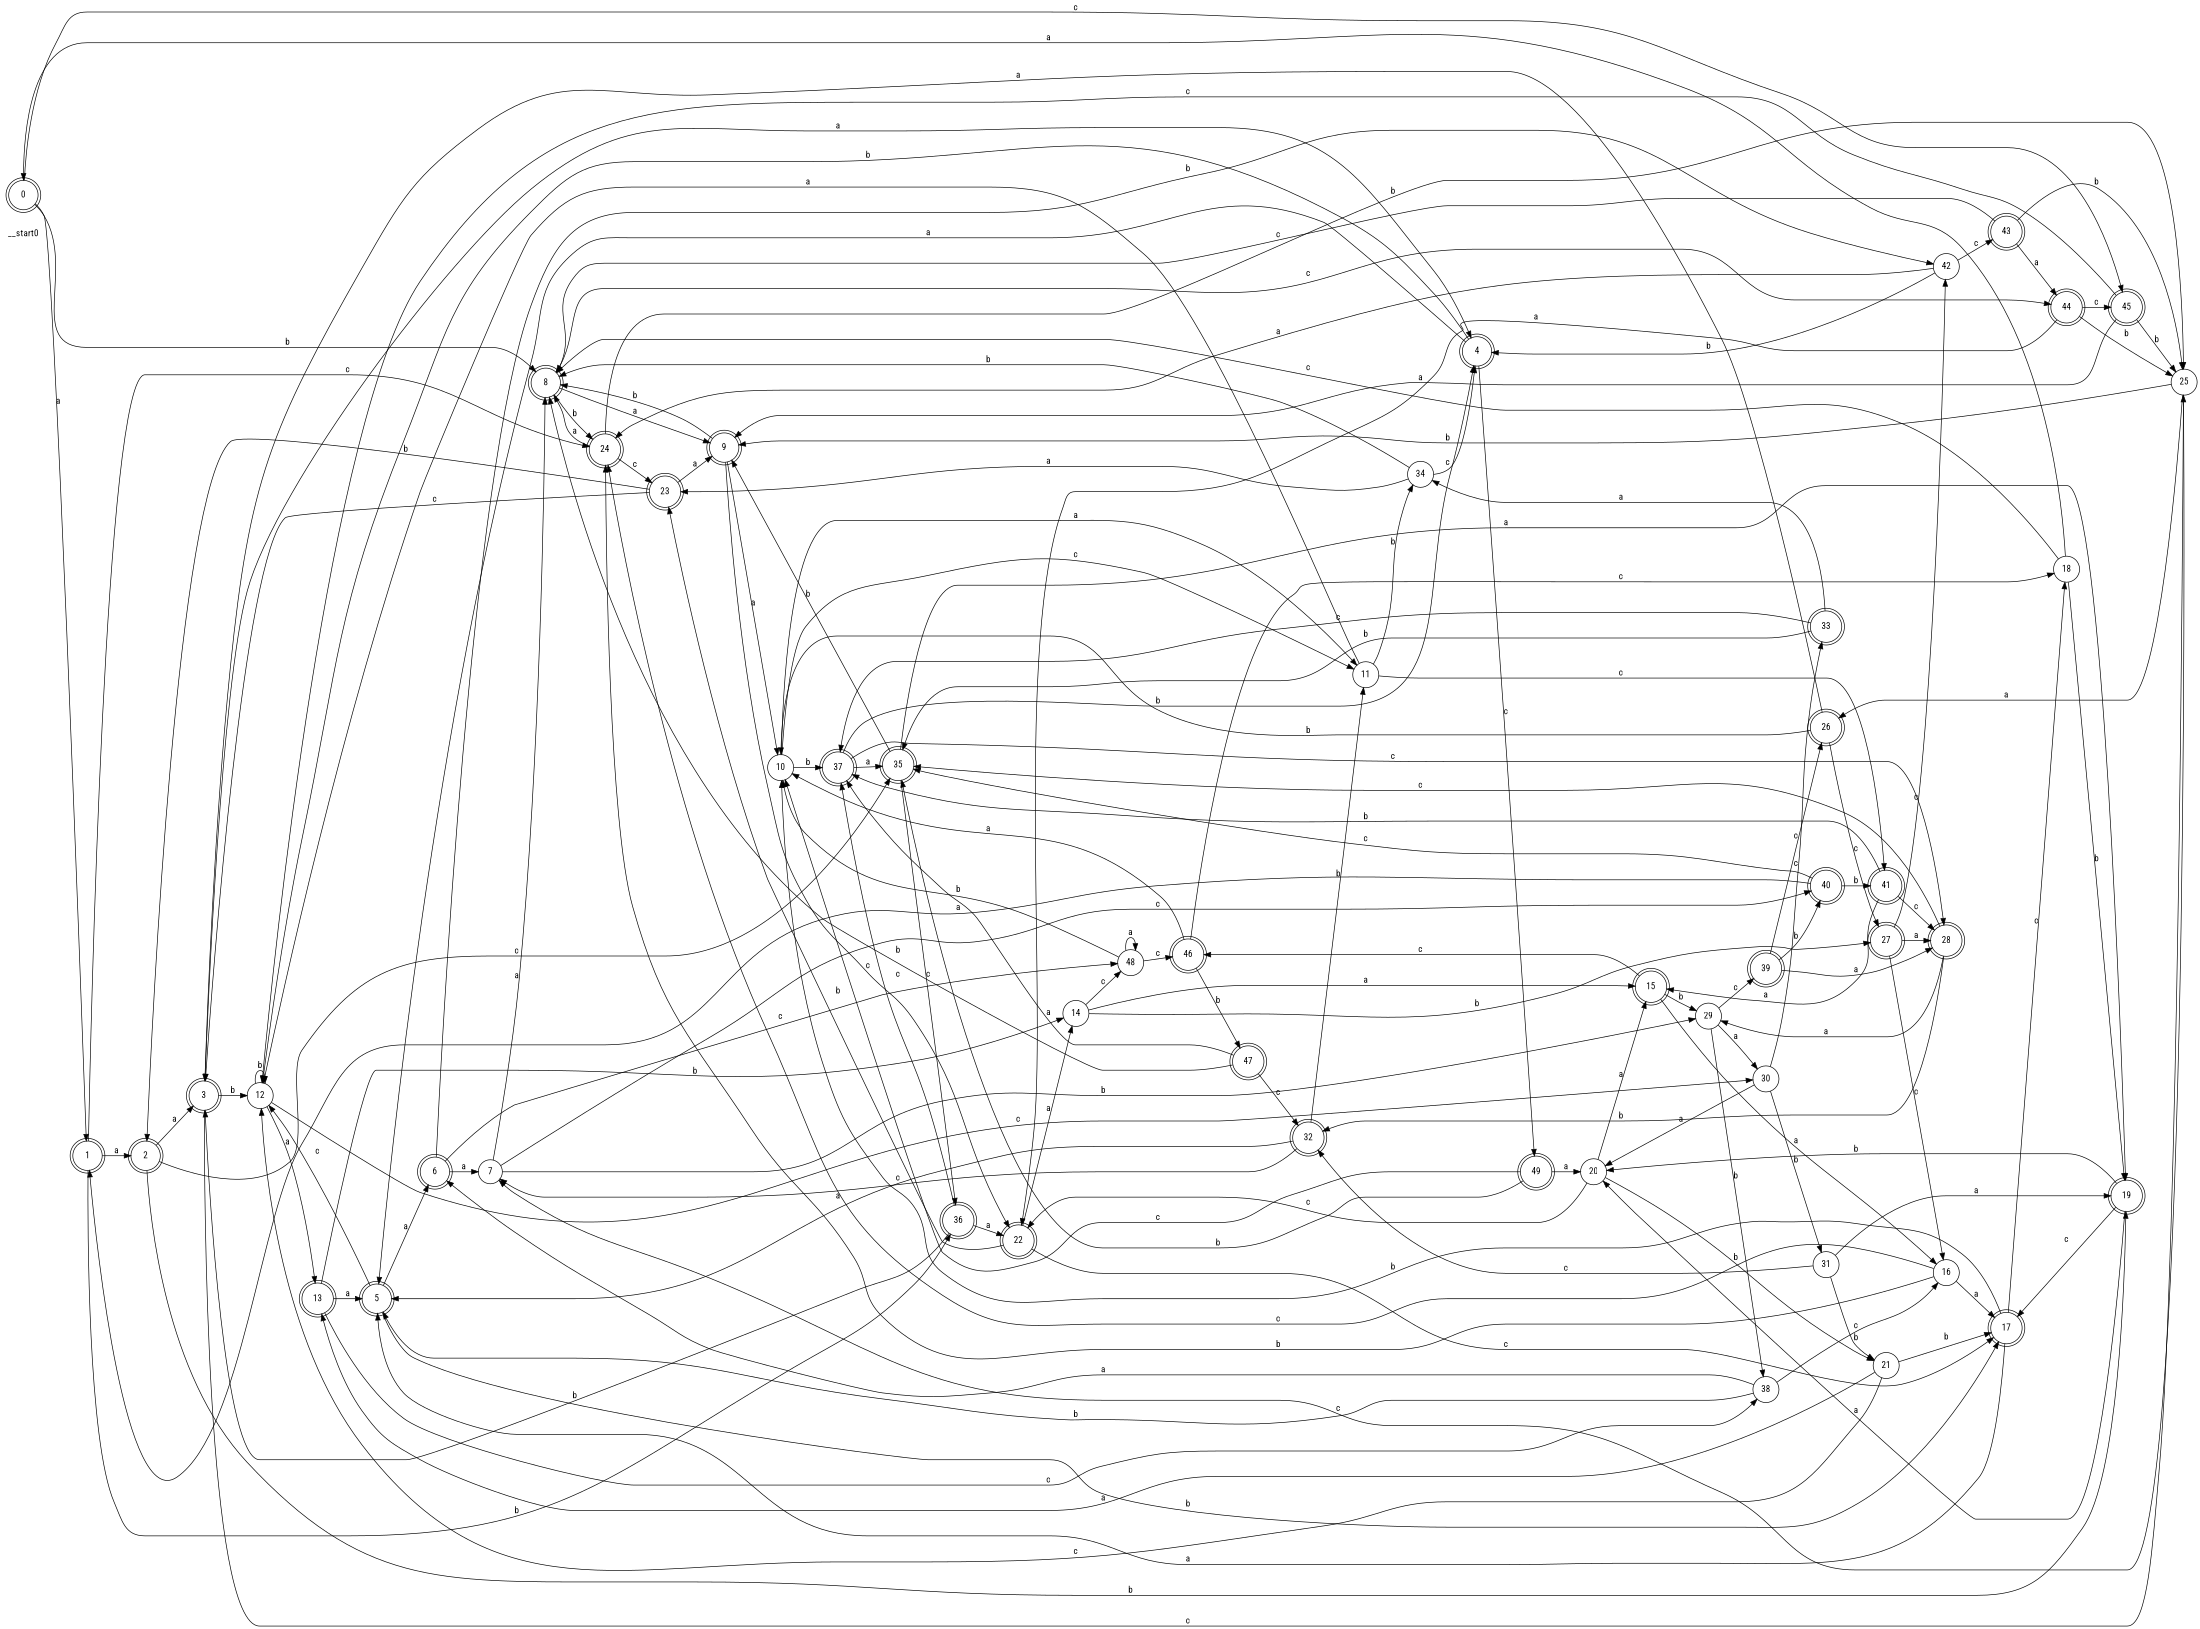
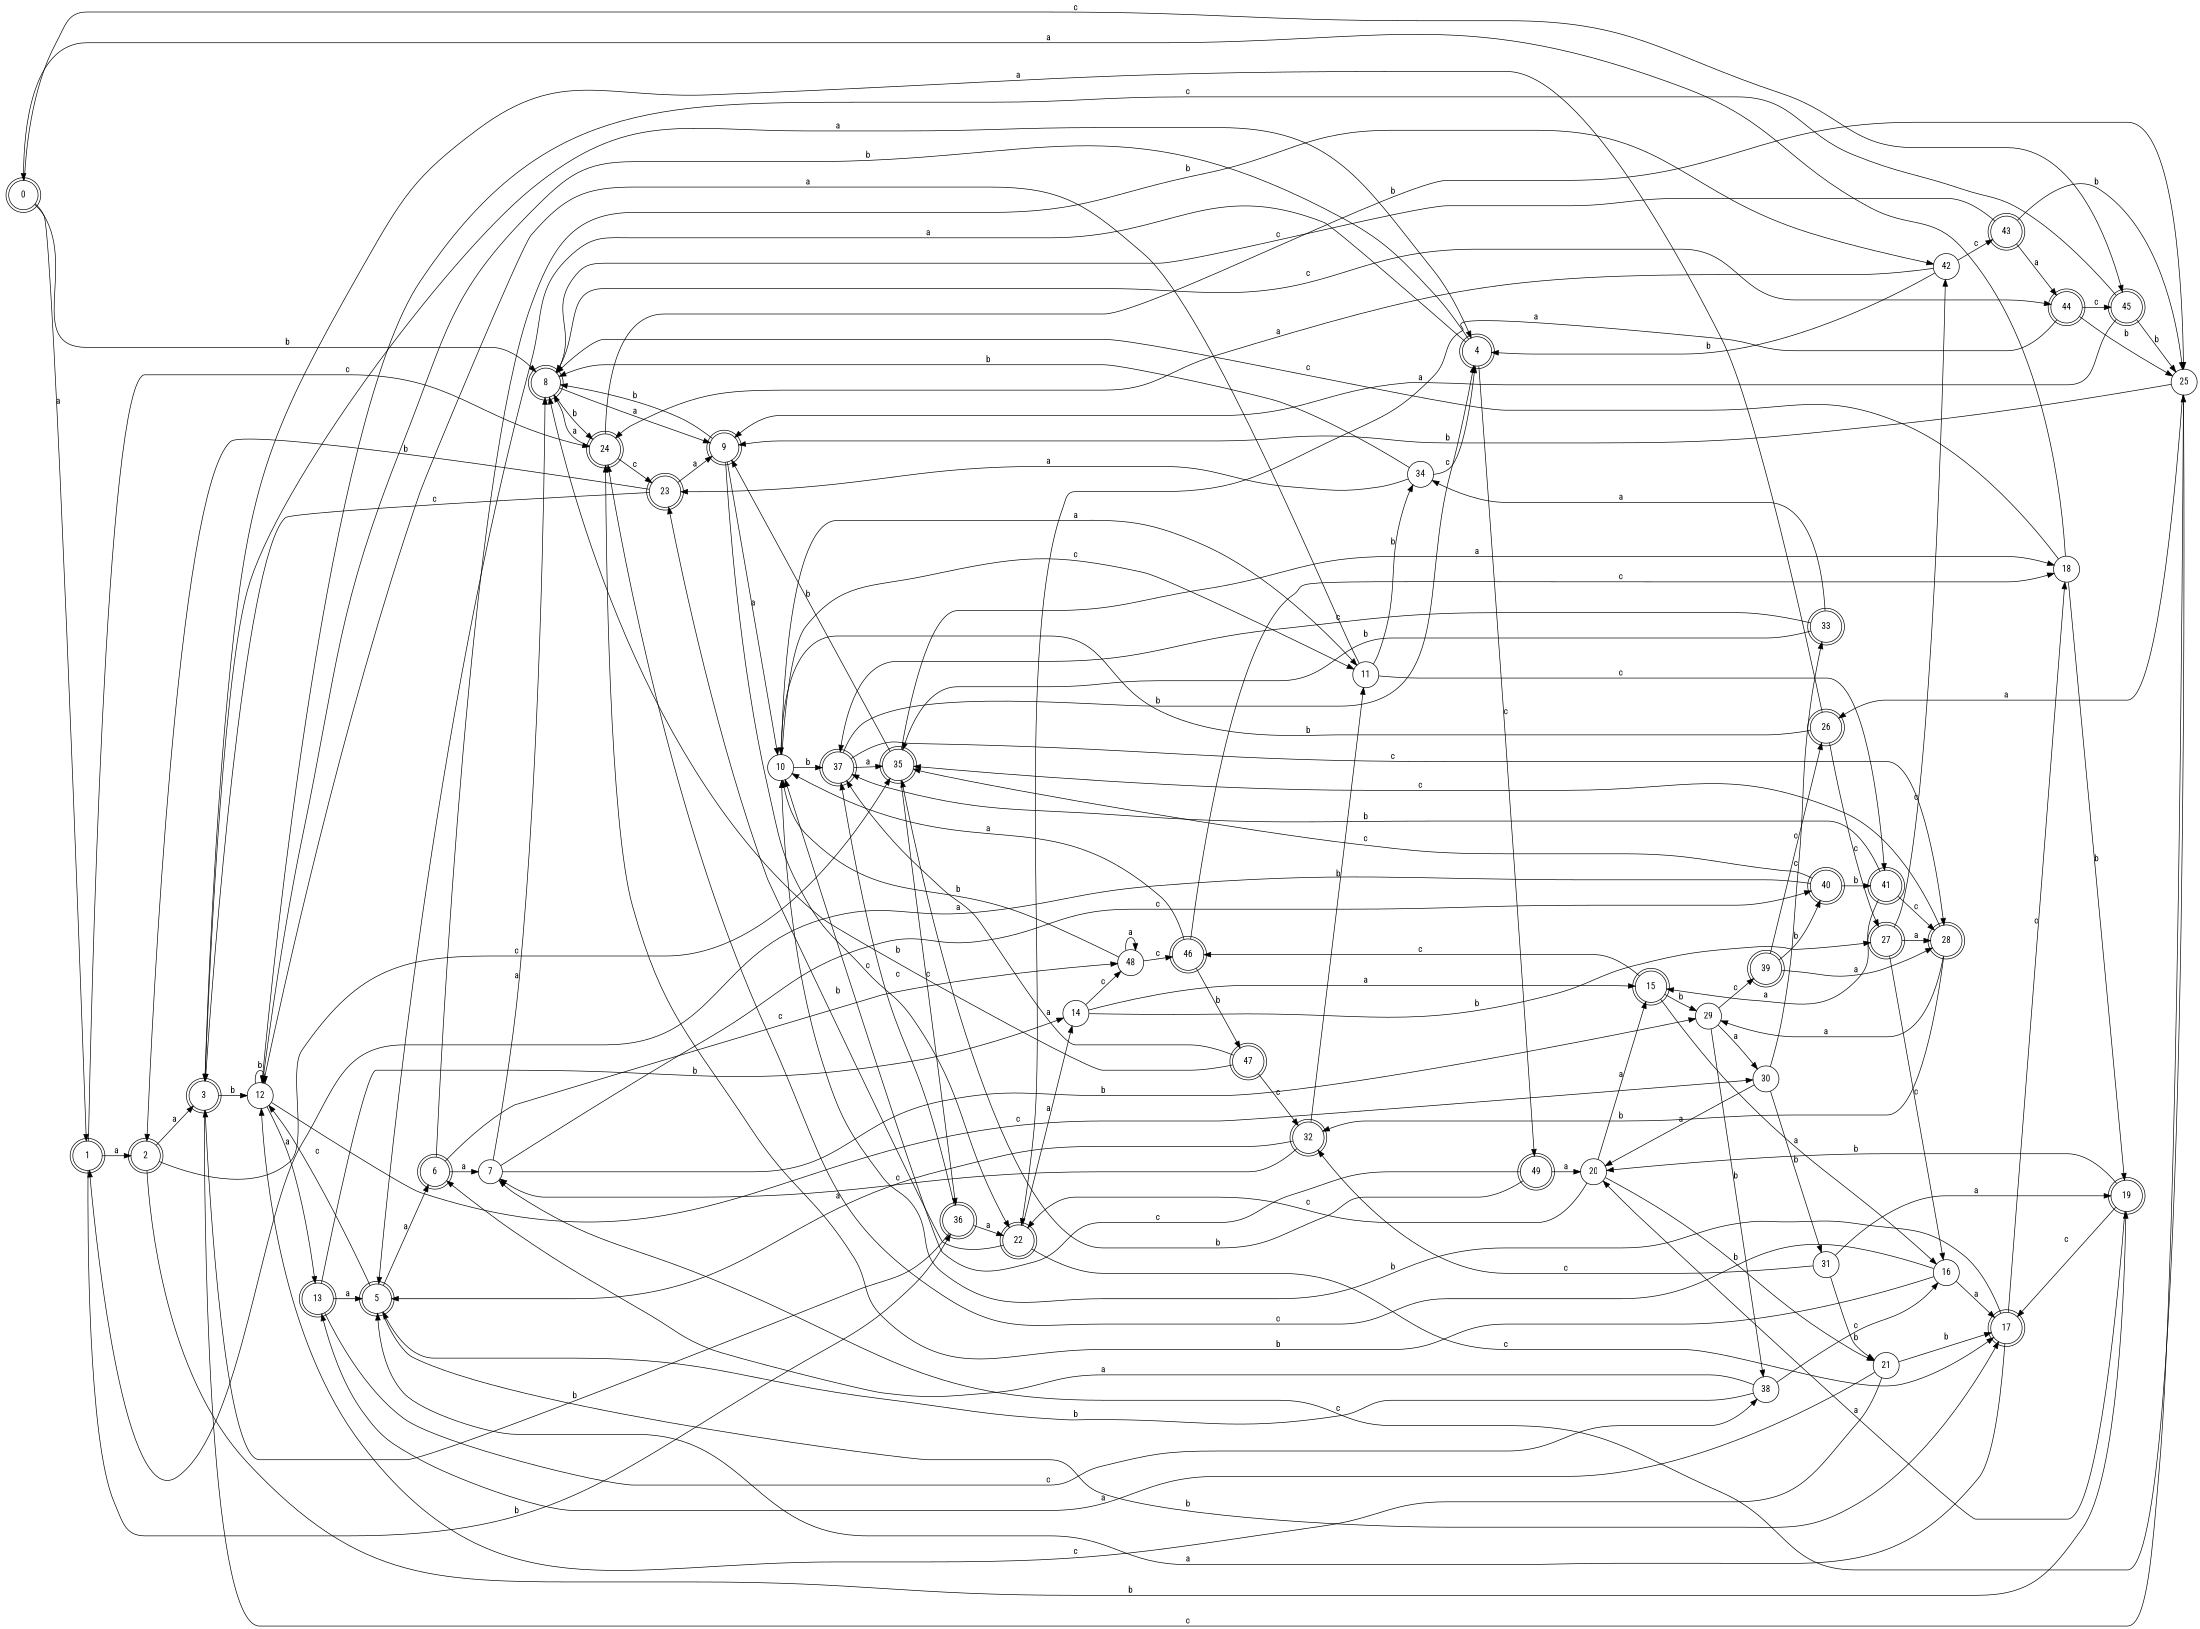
node "__start0": removed
edge "35" -> "19": now "35" -> "18"
